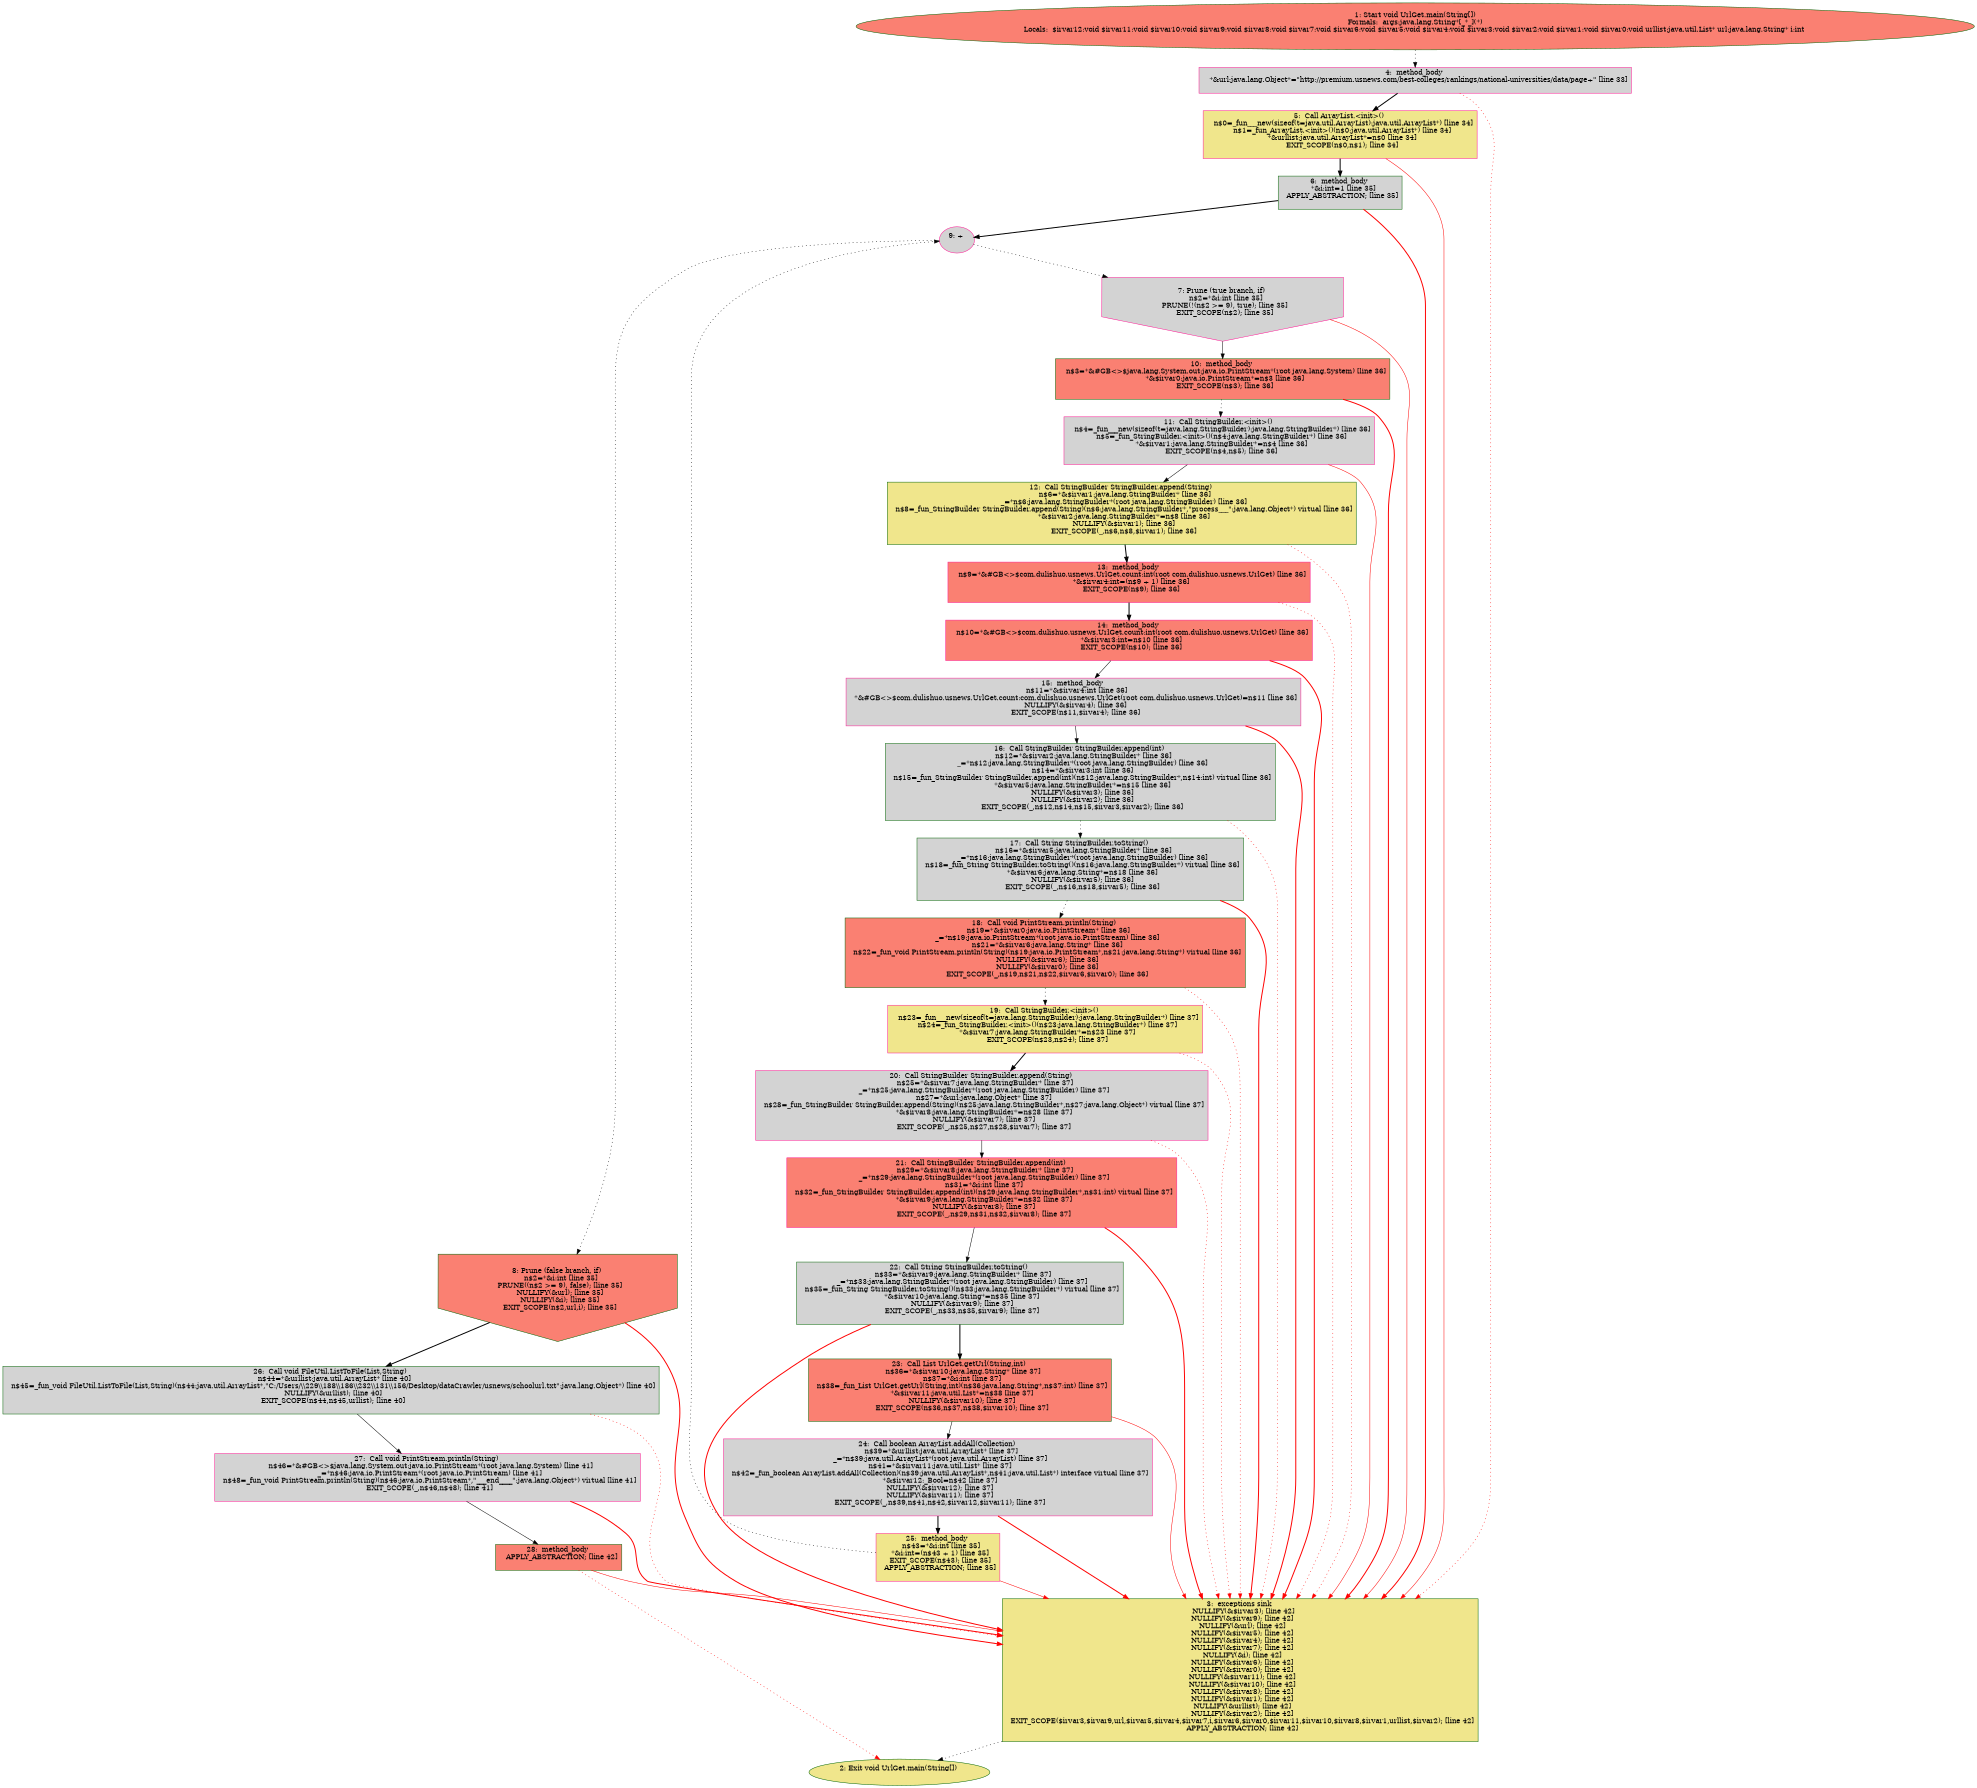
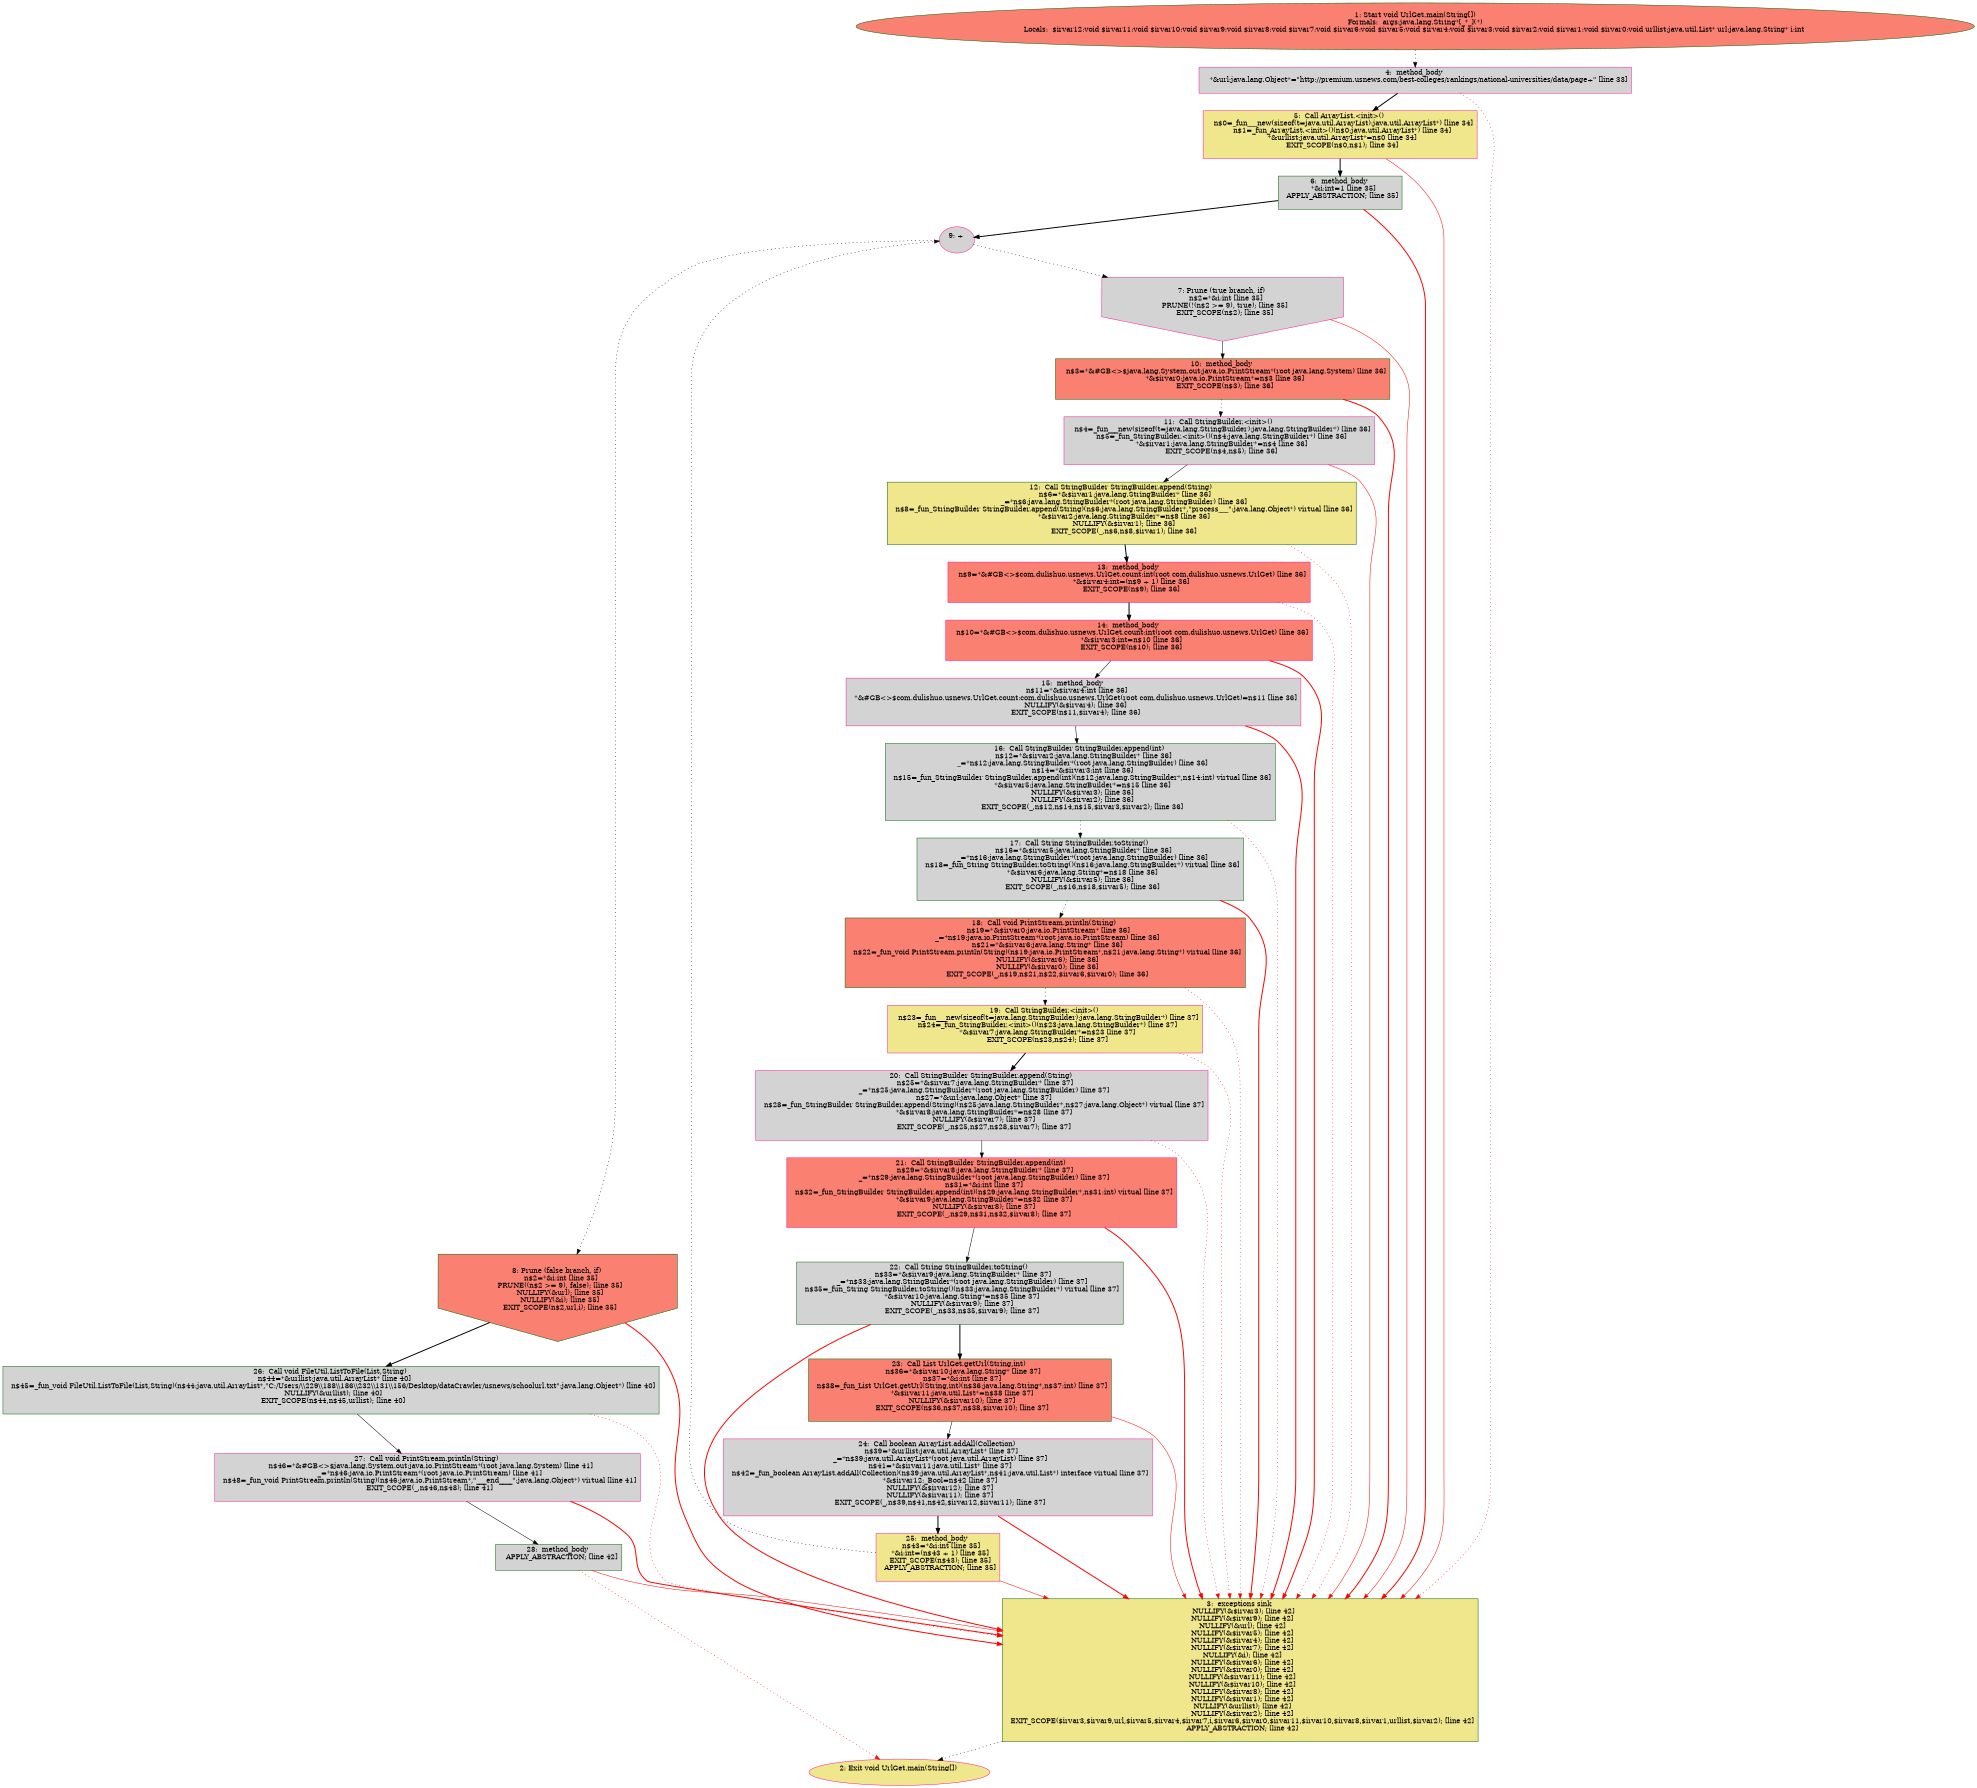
node "28:  method_body APPLY_ABSTRACTION; [line 42]": fillcolor salmon -> lightgrey
node "2: Exit void UrlGet.main(String[])": color darkgreen -> deeppink
